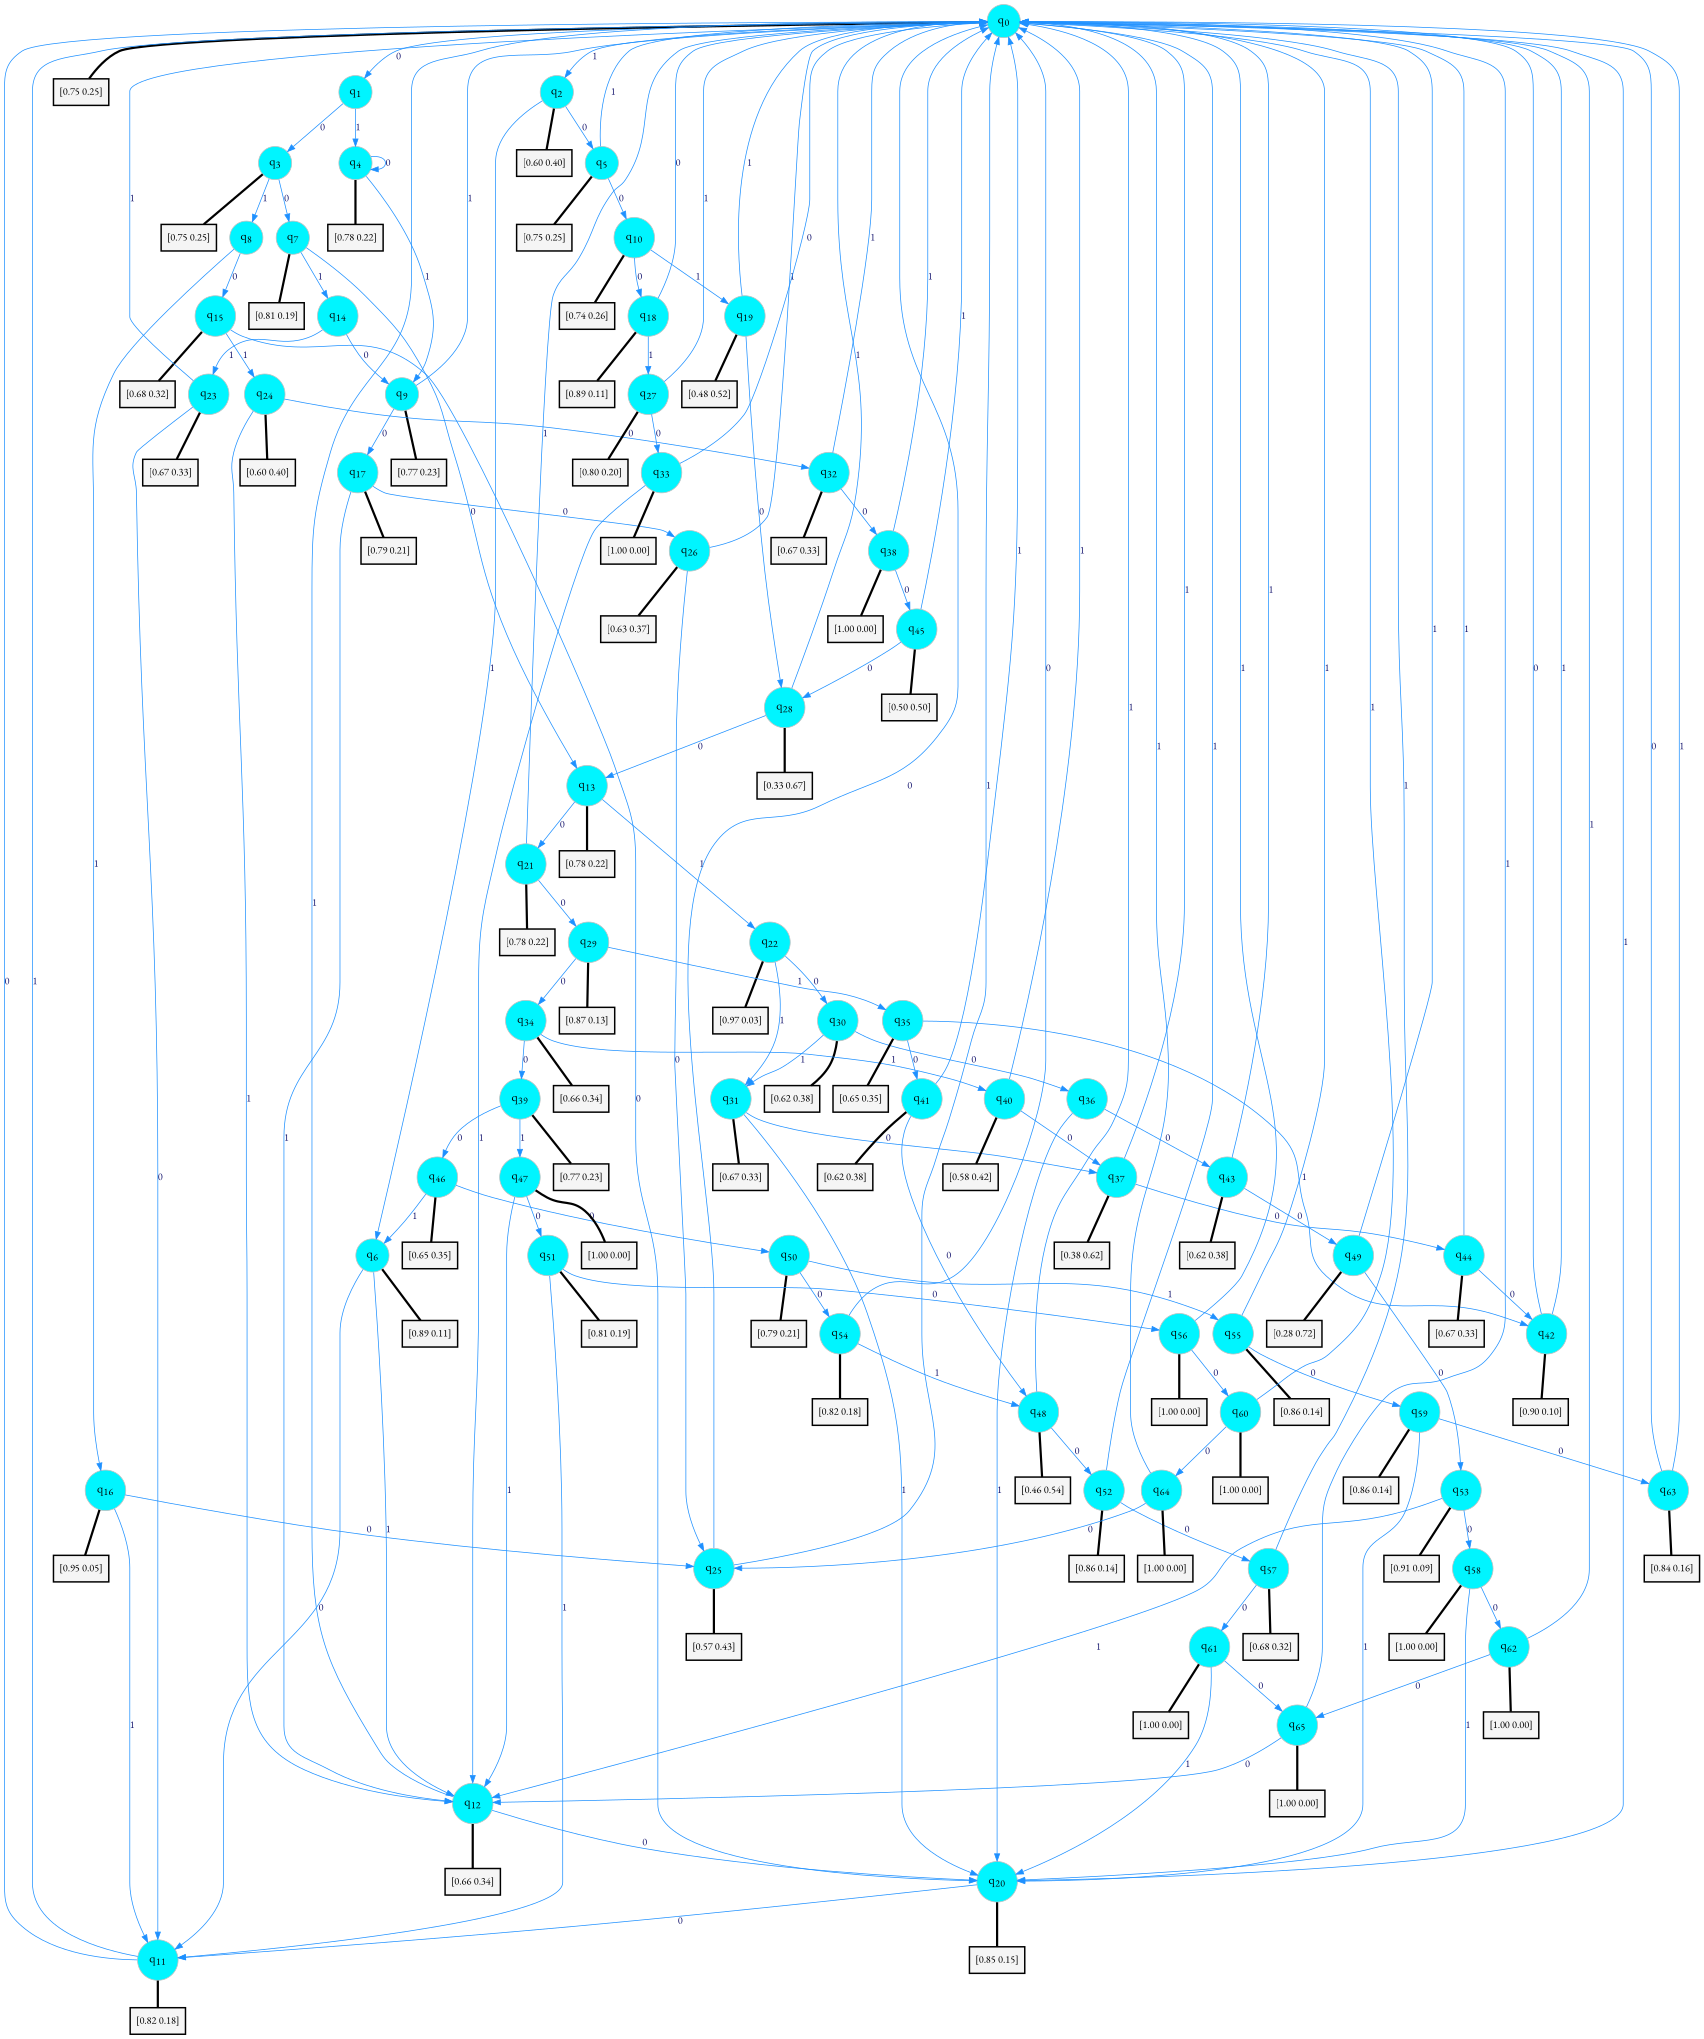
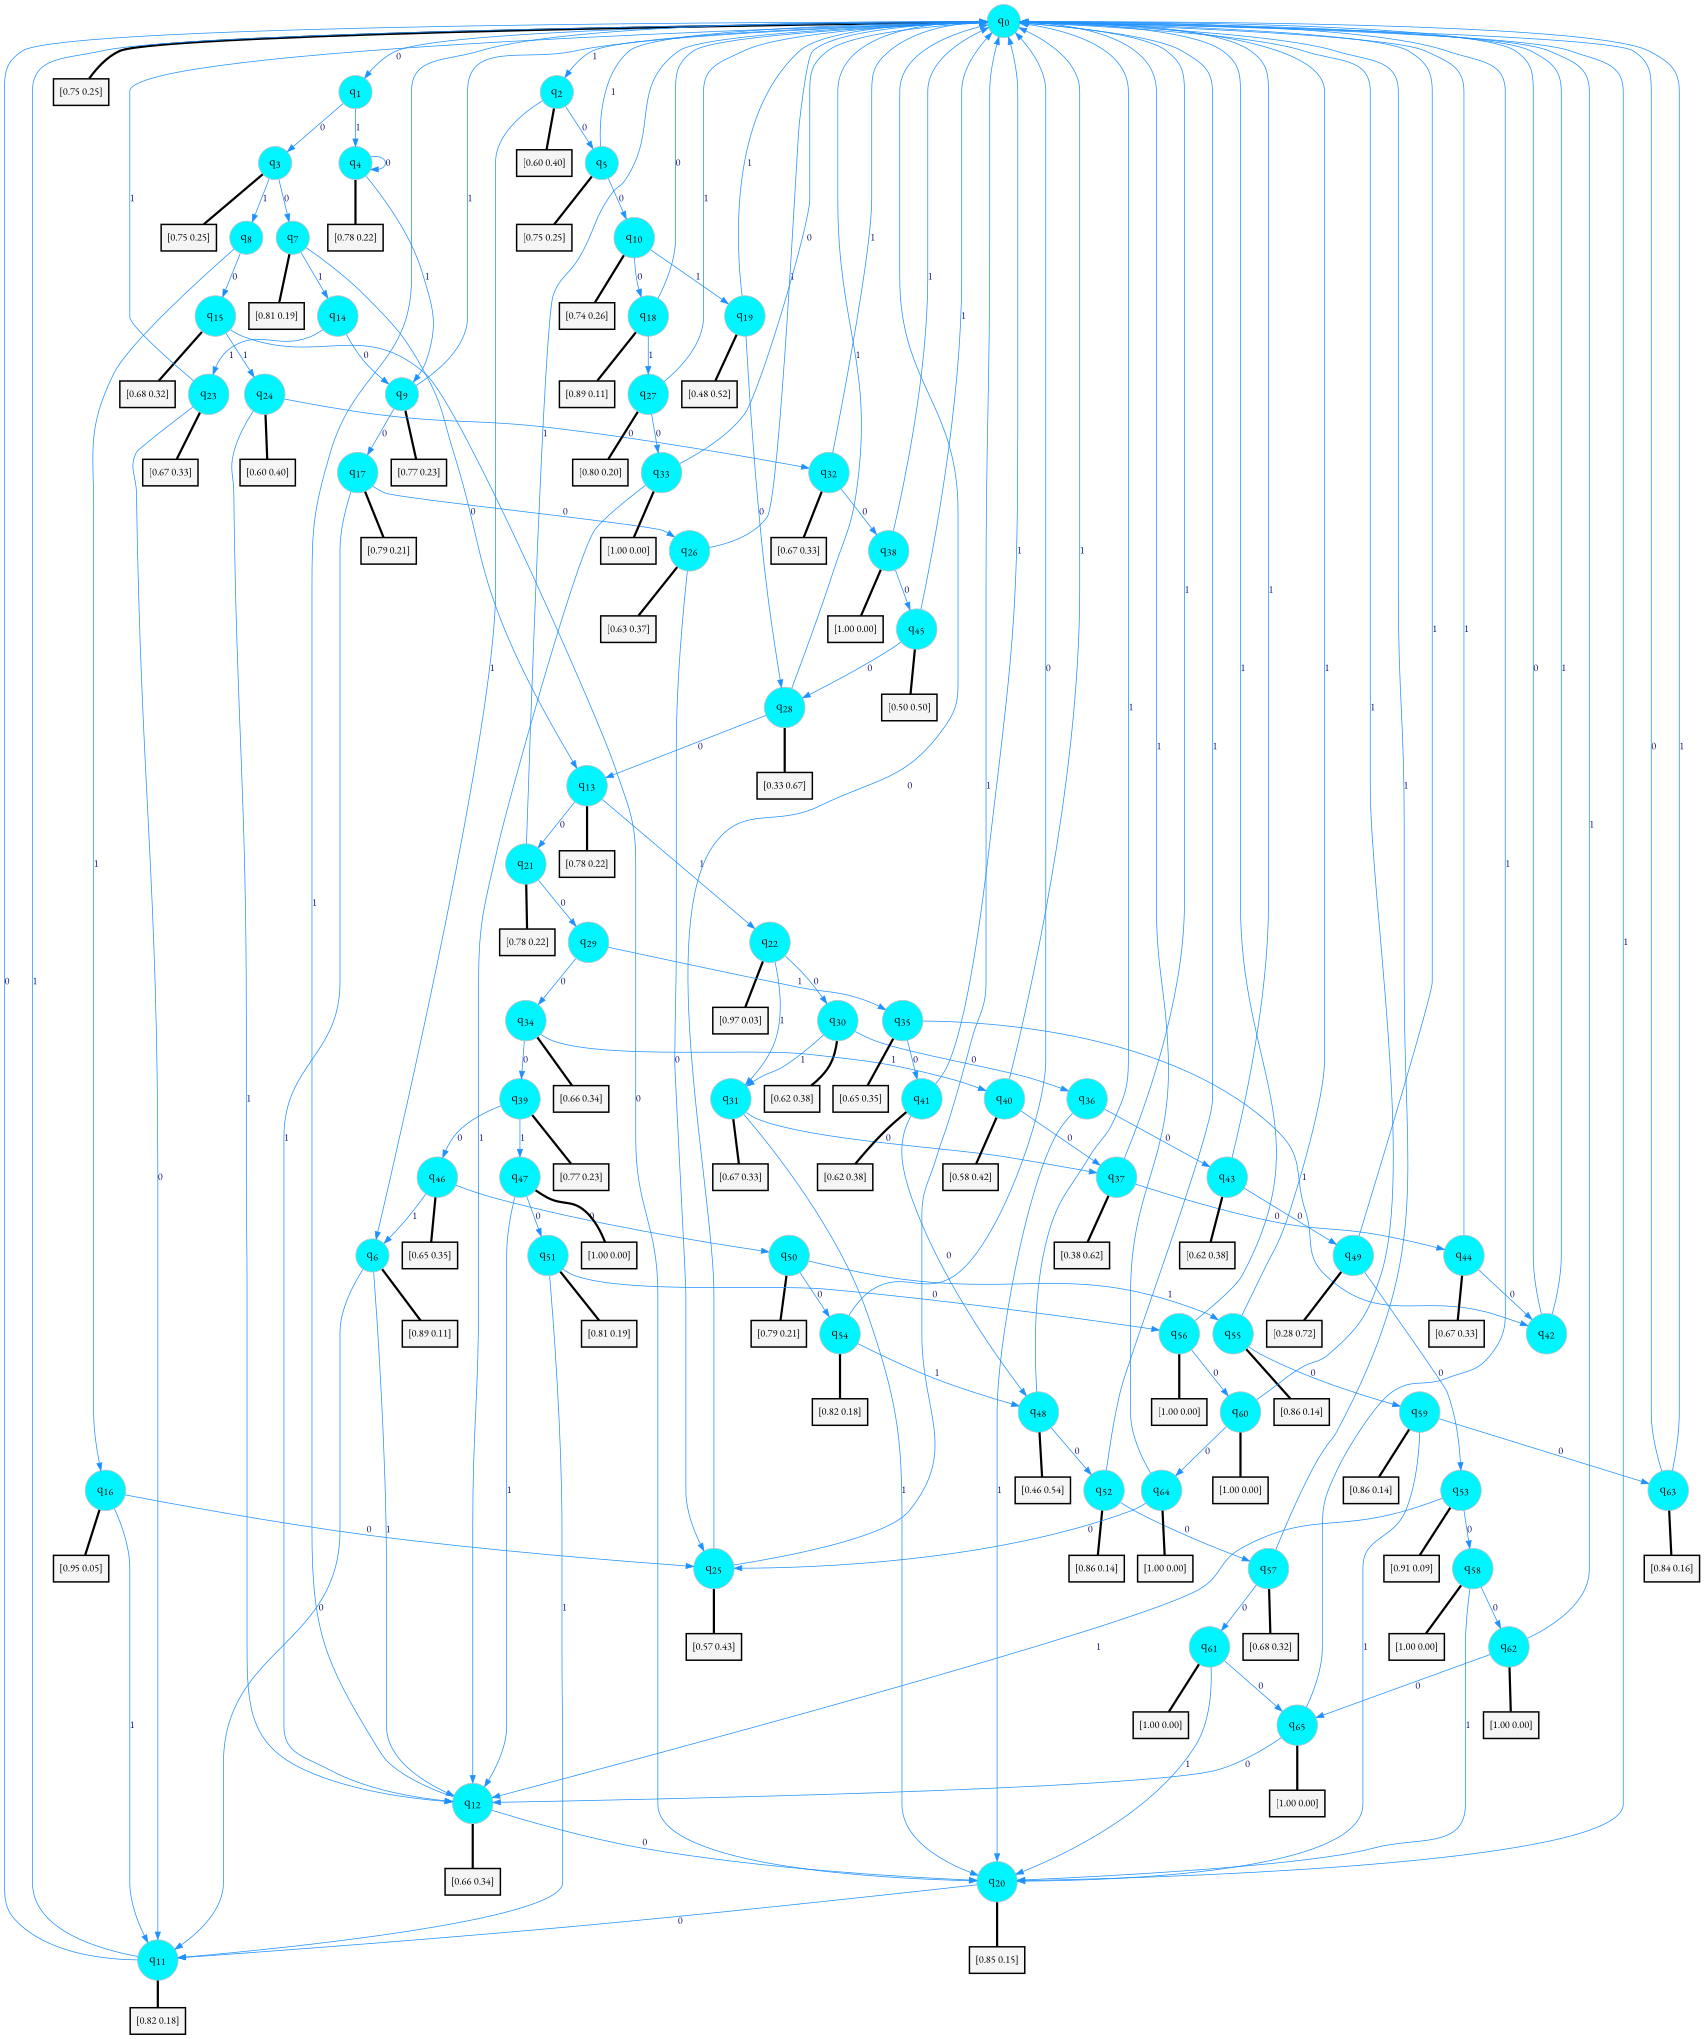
node "[0.87 0.13]": removed
node "[0.90 0.10]": removed
